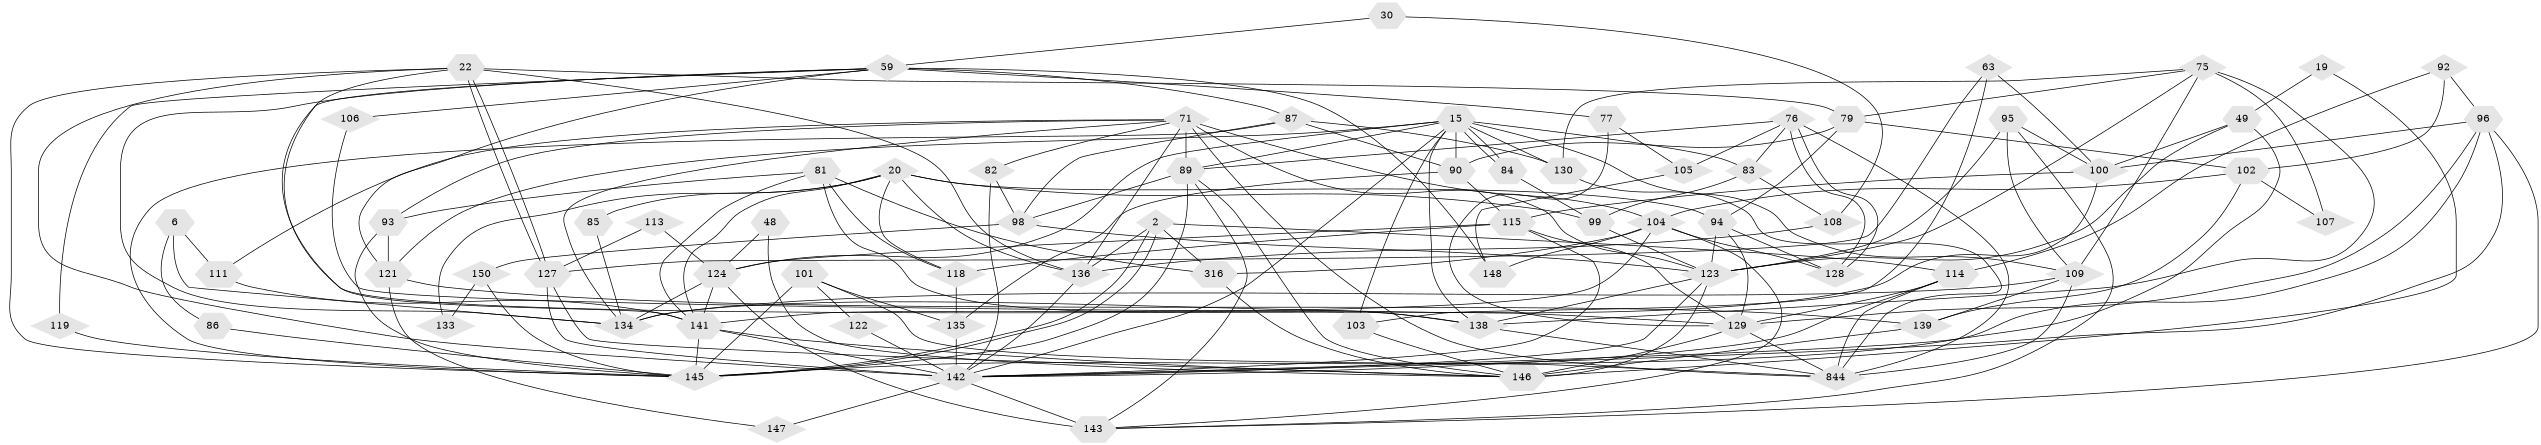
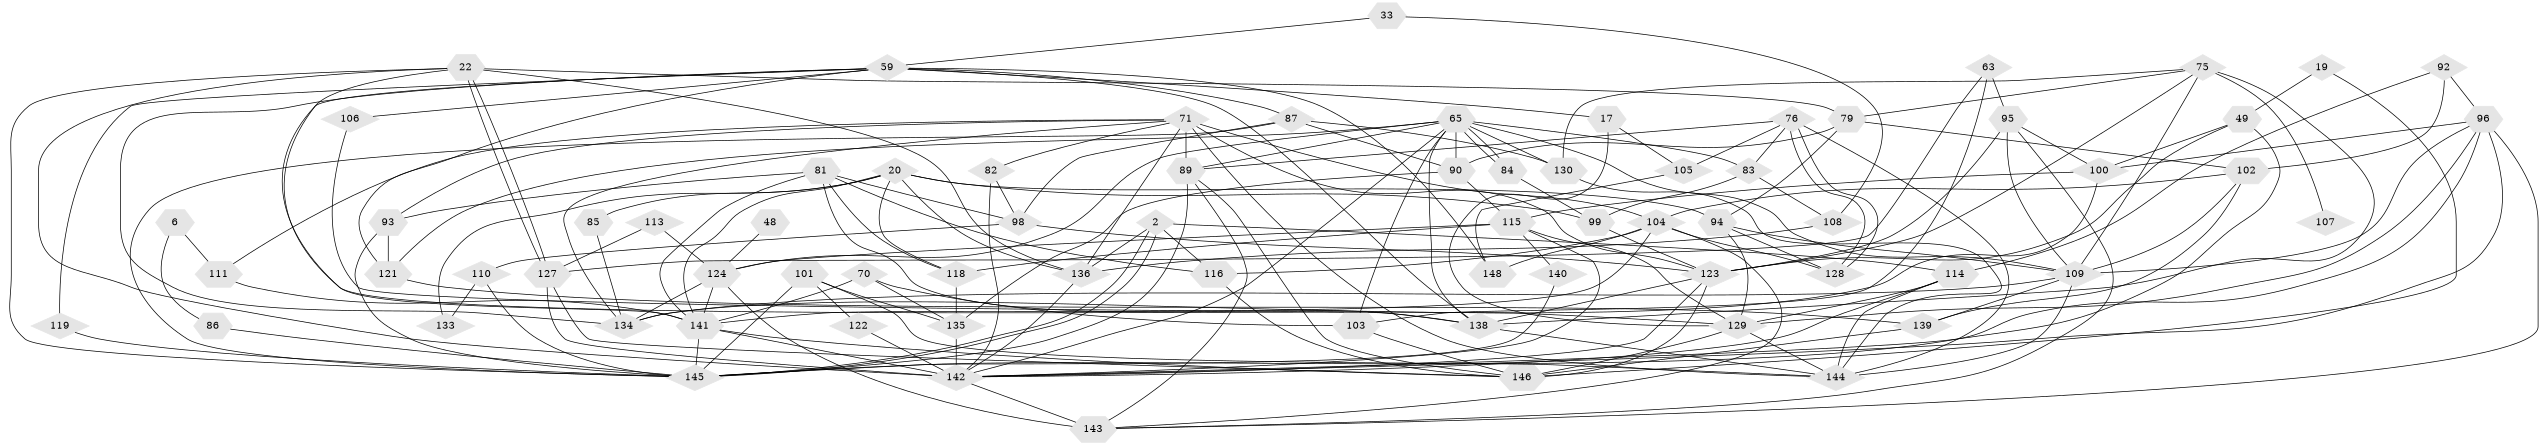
node "30": label "30" -> "33"
edge "59" -- "138": added
edge "63" -- "100": now "63" -- "95"
node "15": label "15" -> "65"
node "77": label "77" -> "17"
edge "102" -- "107": now "102" -- "109"
edge "89" -- "98": now "81" -- "98"
edge "96" -- "109": added
edge "94" -- "123": now "94" -- "109"
node "150": label "150" -> "110"
node "70": added
node "316": label "316" -> "116"
node "140": added
edge "6" -- "134": removed
edge "48" -- "146": removed
node "844": label "844" -> "144"
node "147": removed
